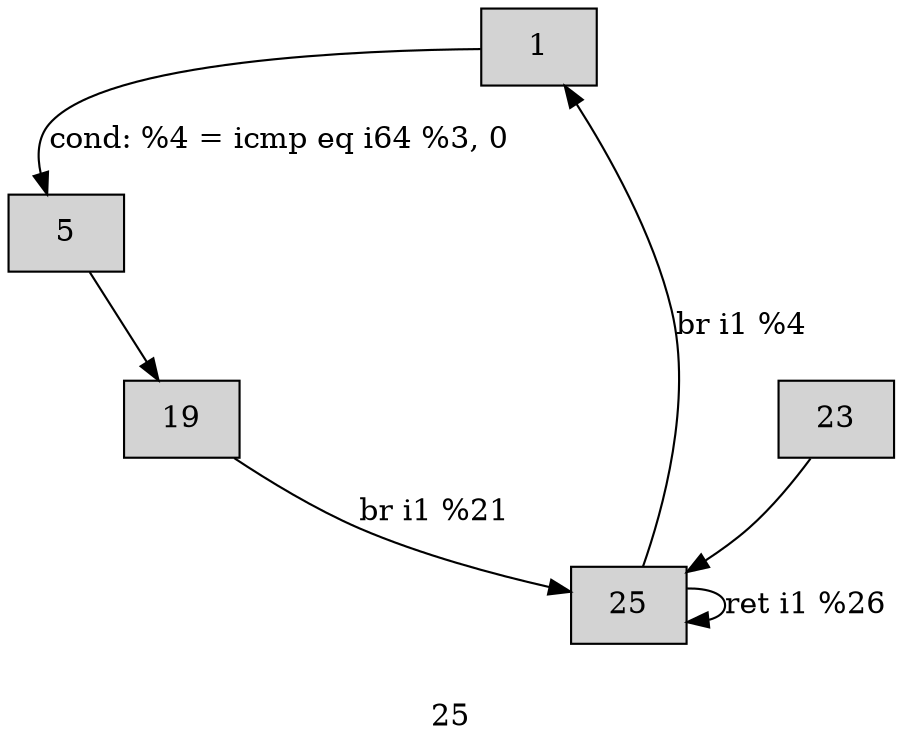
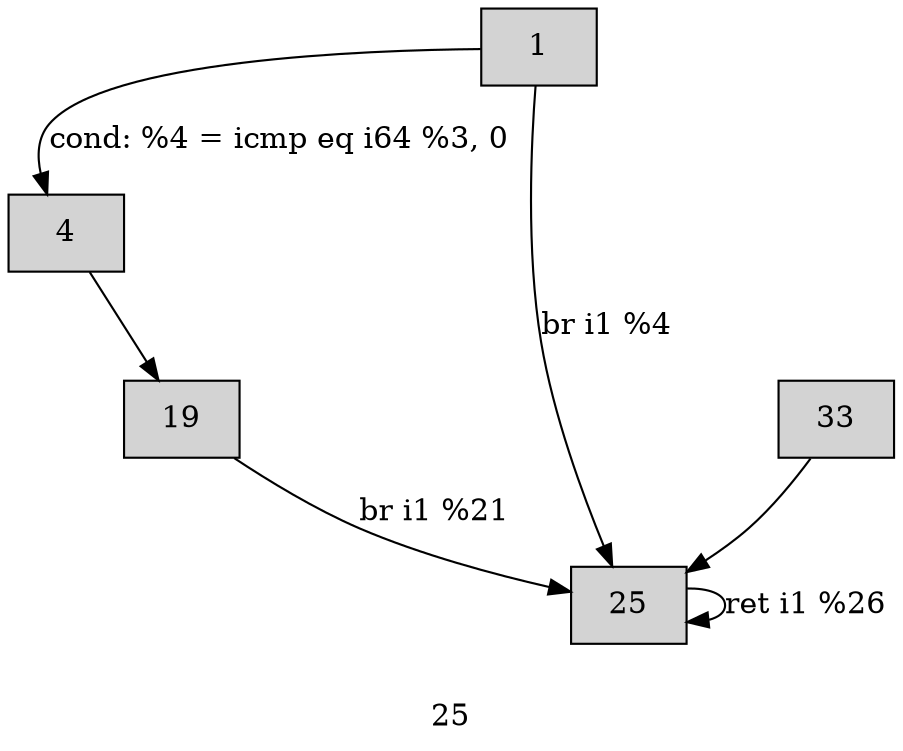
node "5": label "5" -> "4"
edge "25" -> "1": reversed
node "23": label "23" -> "33"
